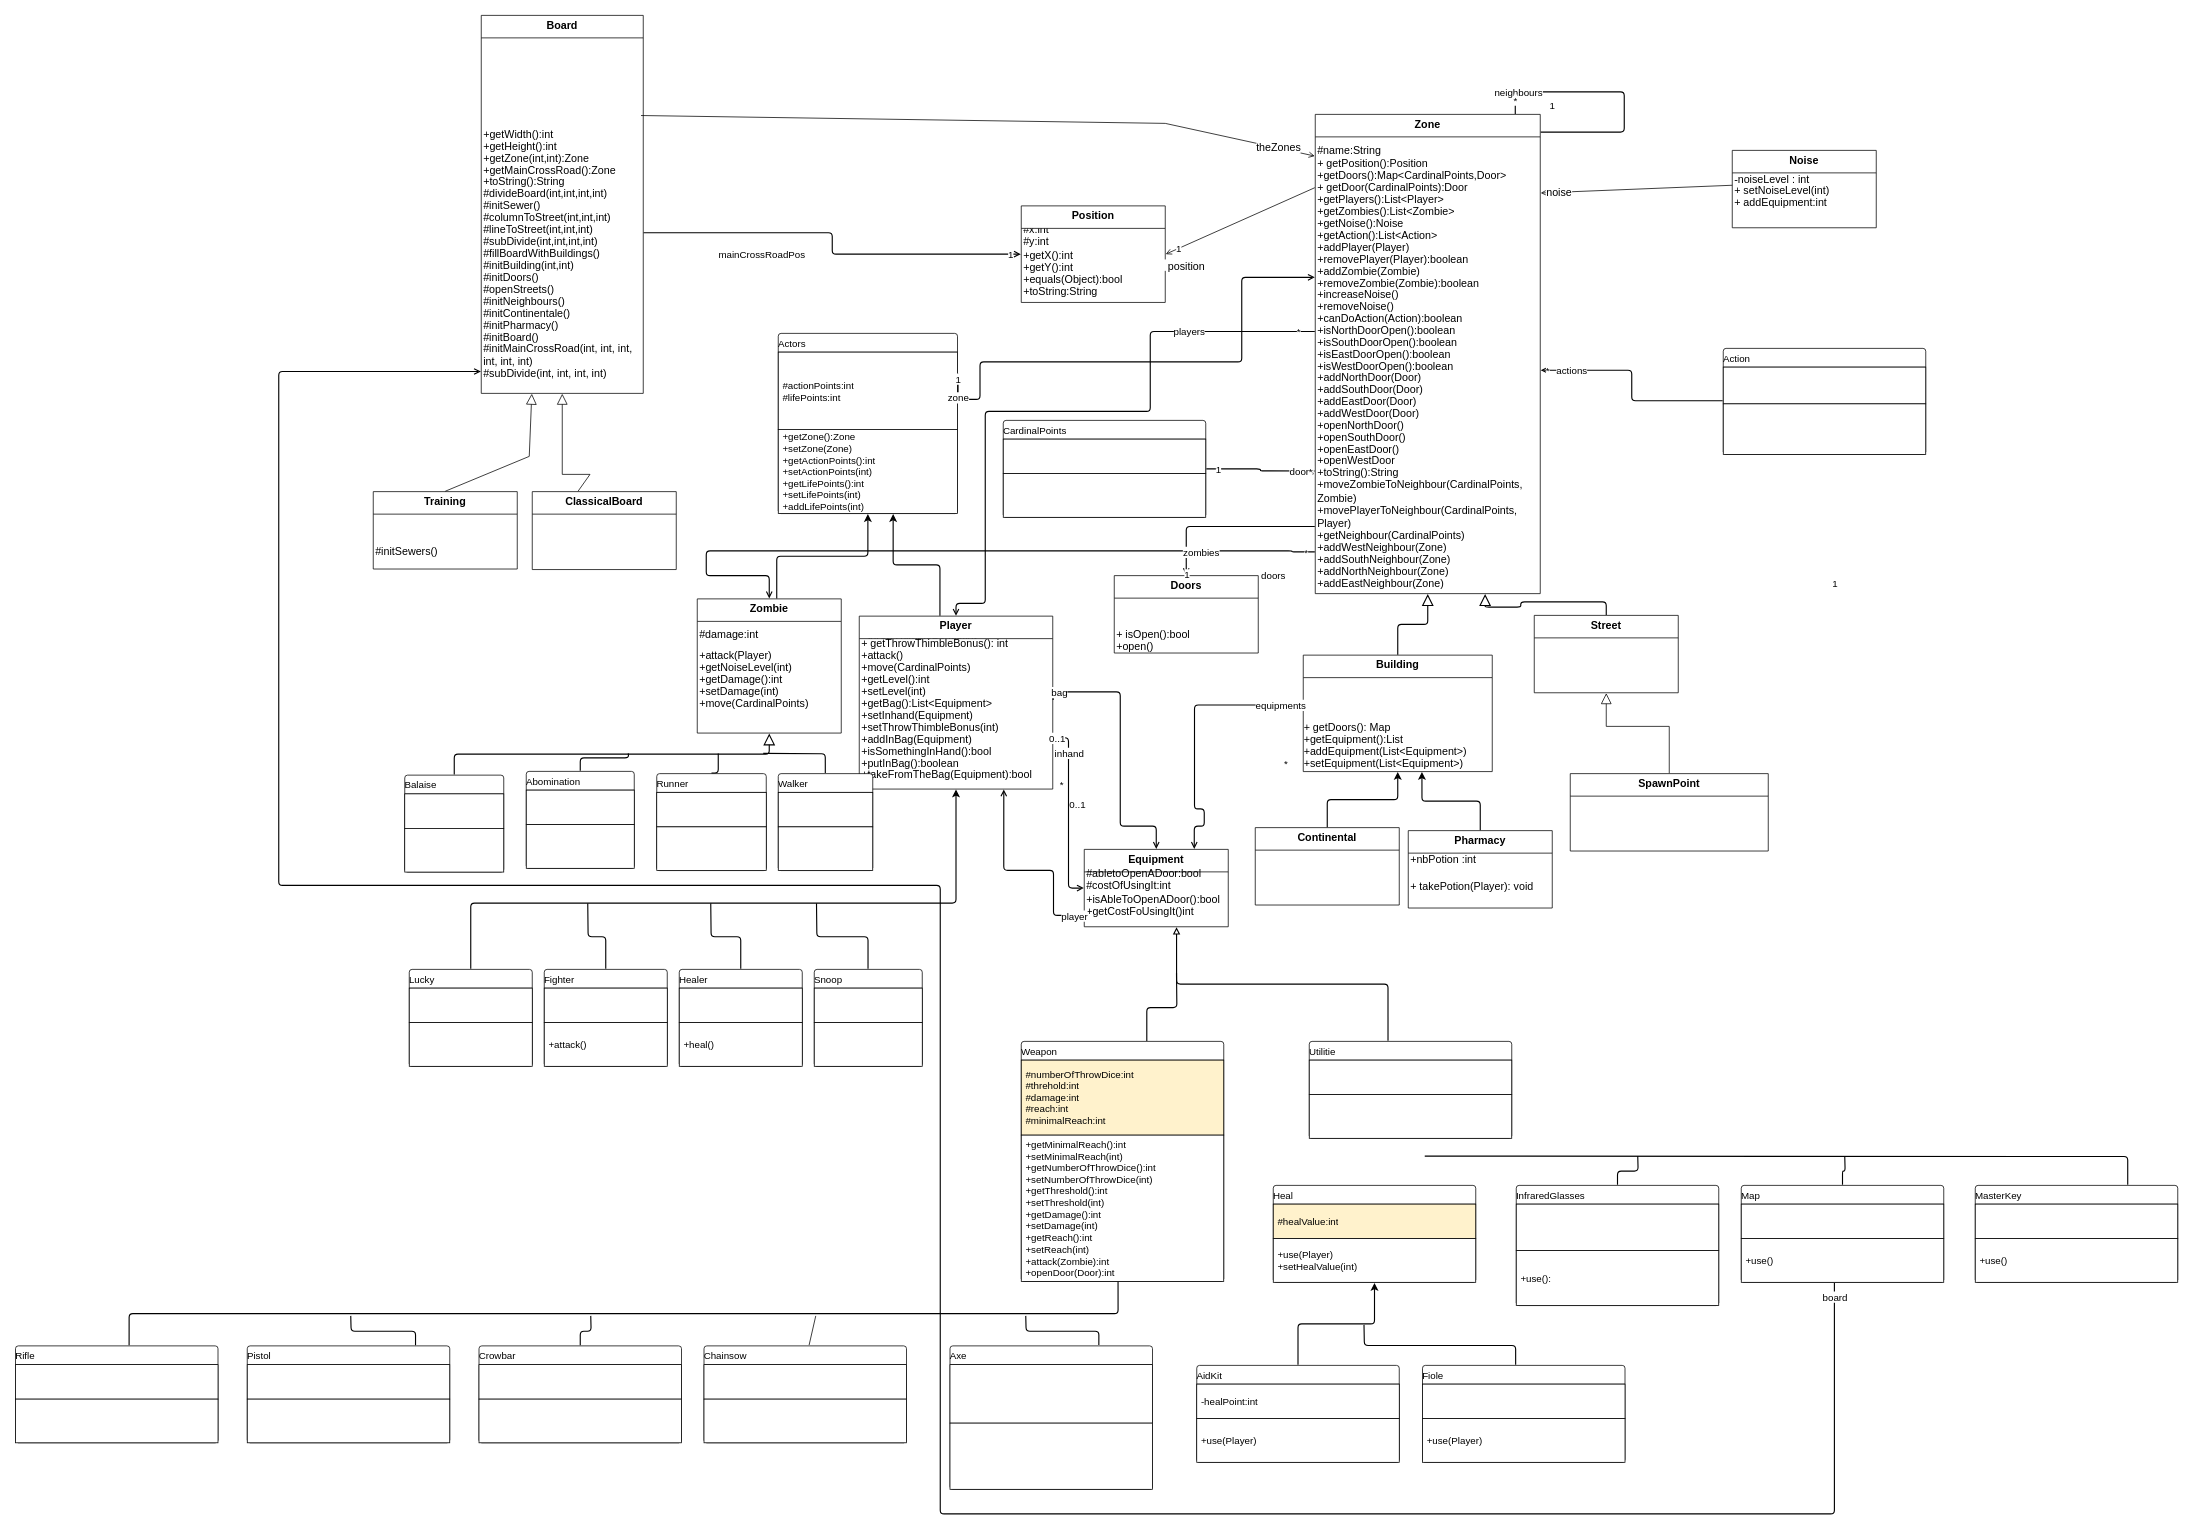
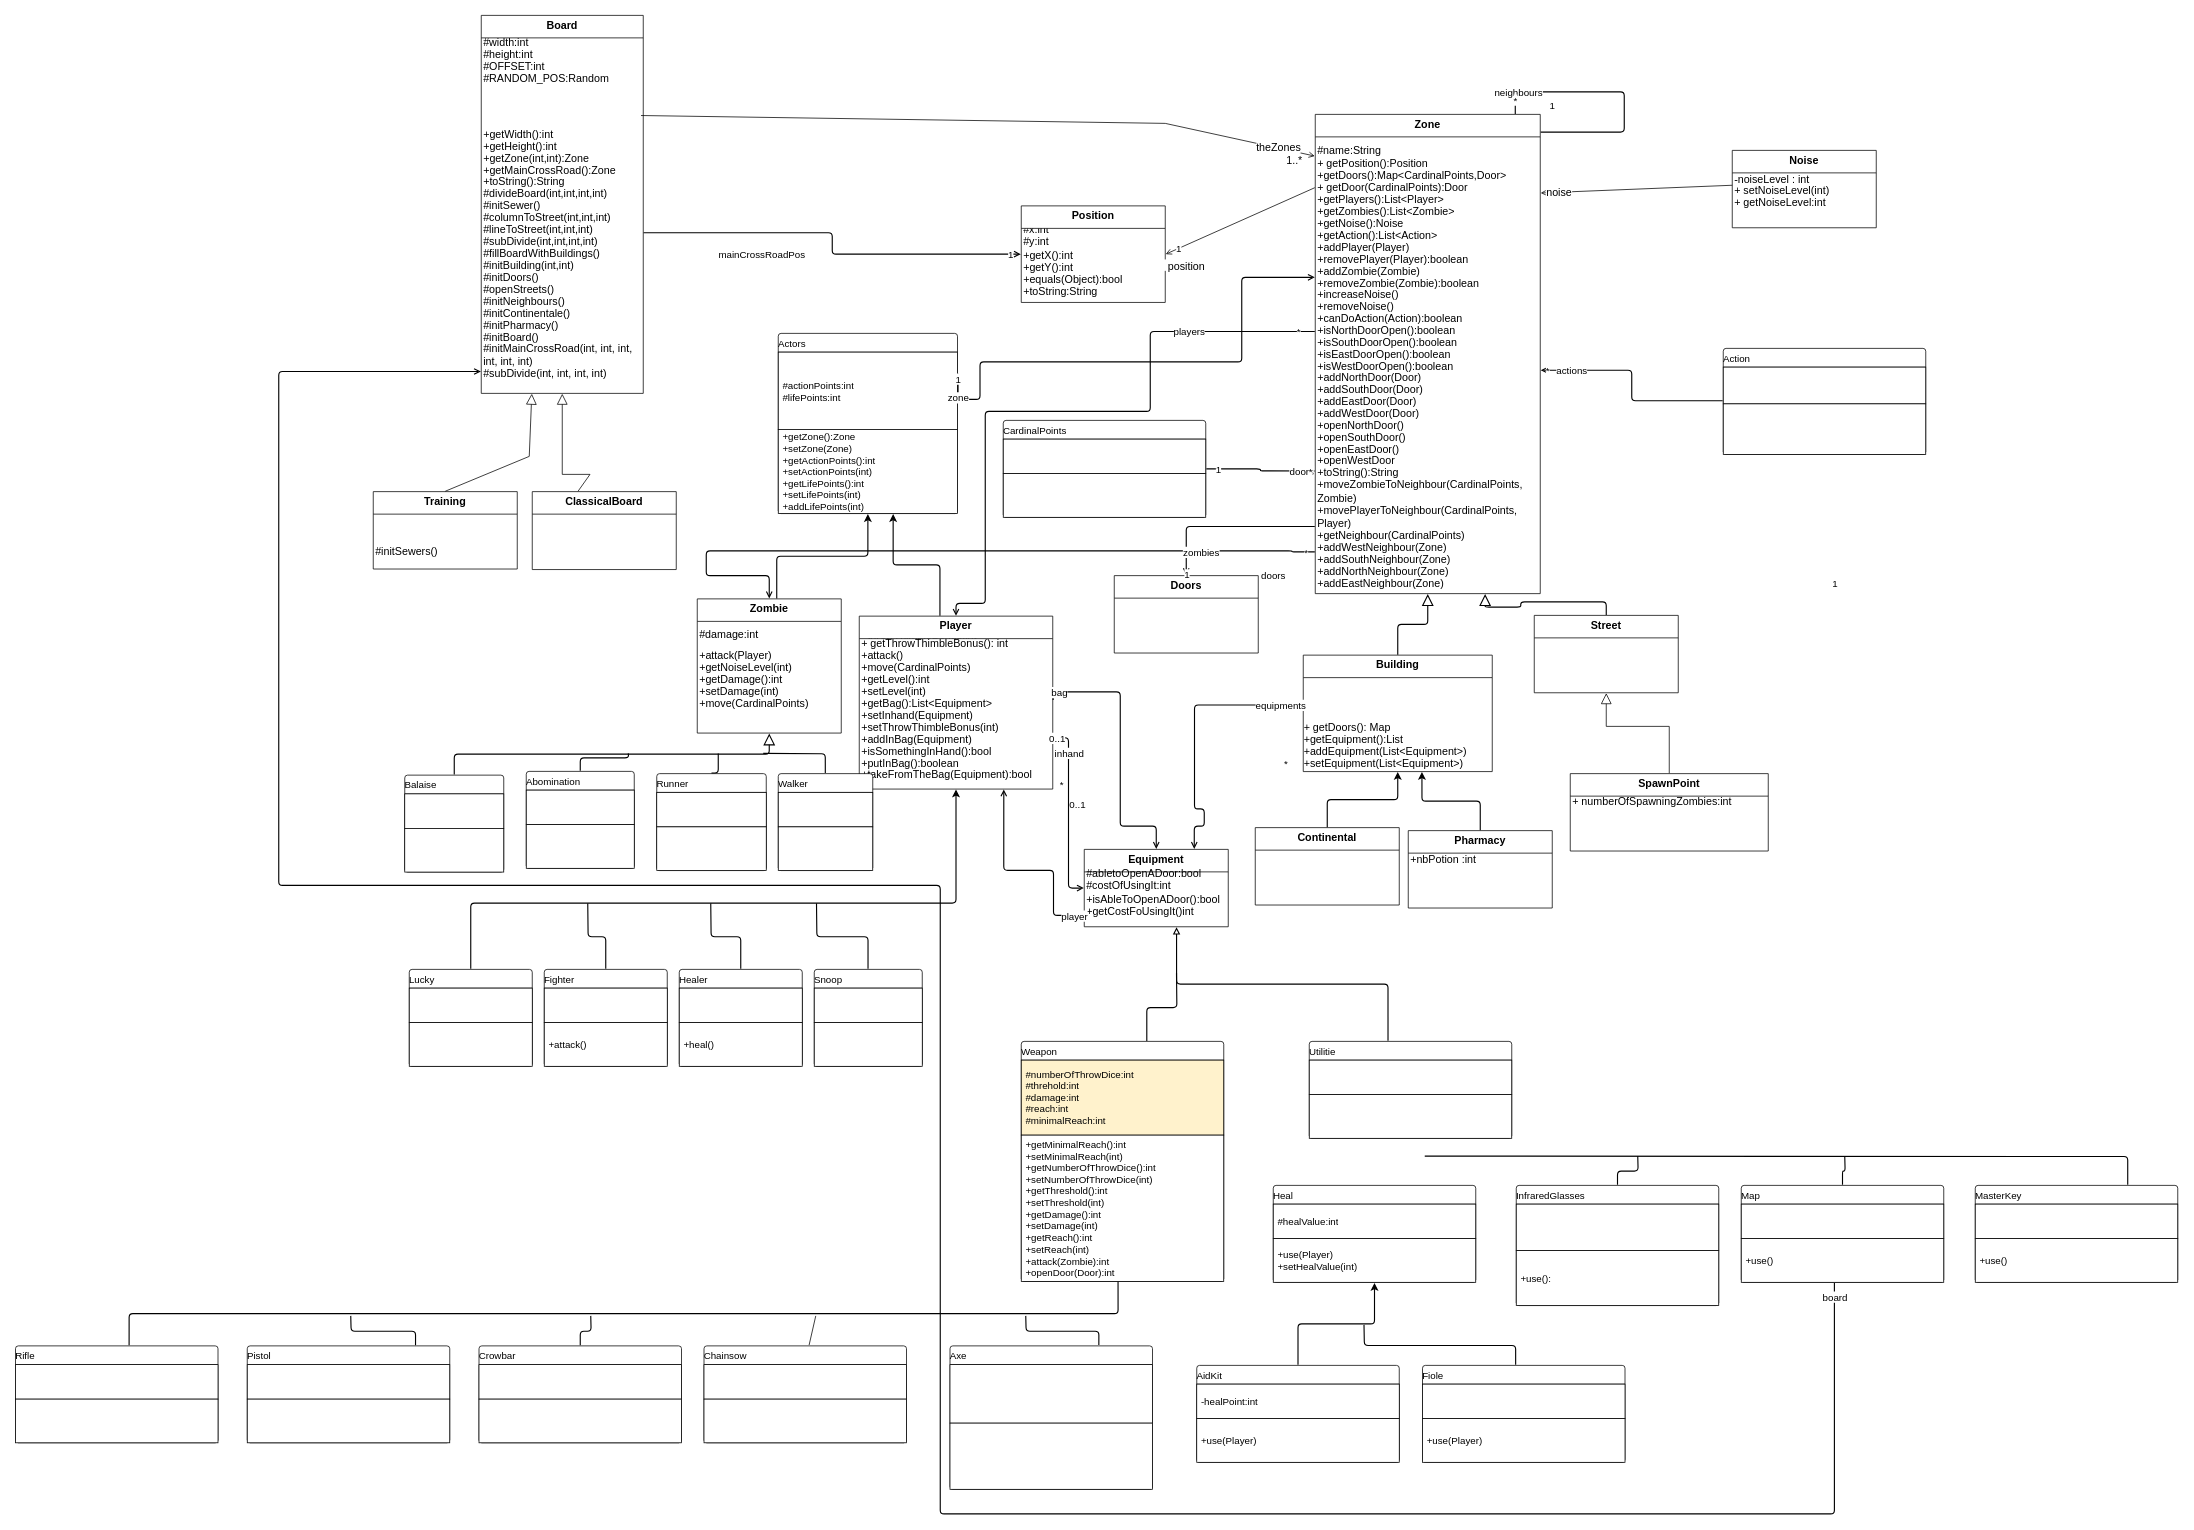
node "#width:int #height:int #OFFSET:int #RANDOM_POS:Random": added
node "1..*": added
node "+ setNoiseLevel(int) + addEquipment:int": label "+ setNoiseLevel(int) + addEquipment:int" -> "+ setNoiseLevel(int) + getNoiseLevel:int"
node "+ isOpen():bool +open()": removed
node "+ numberOfSpawningZombies:int": added
node "+ takePotion(Player): void": removed
node "#healValue:int": fillcolor #fff2cc -> #ffffff
